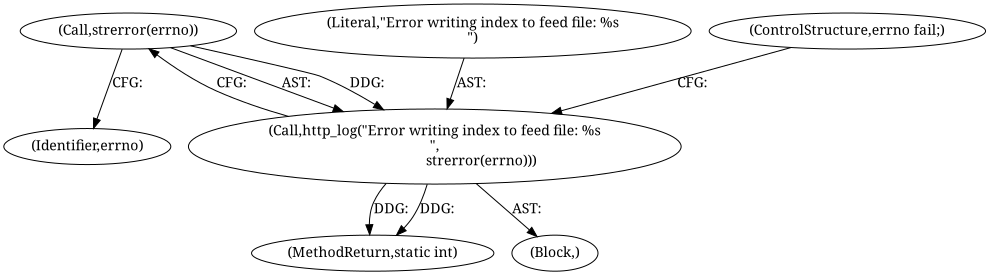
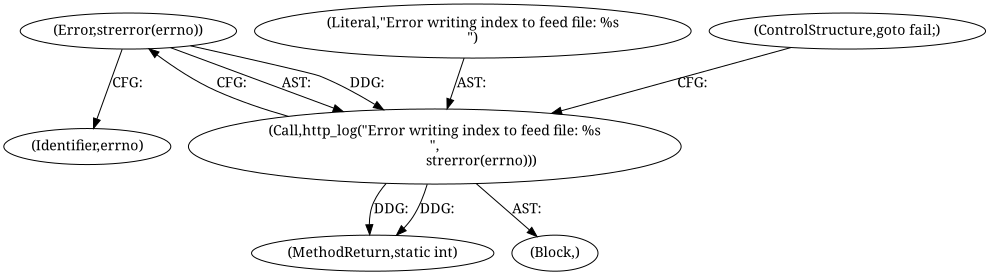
node "(Call,strerror(errno))": label "(Call,strerror(errno))" -> "(Error,strerror(errno))"
node "(ControlStructure,errno fail;)": label "(ControlStructure,errno fail;)" -> "(ControlStructure,goto fail;)"
